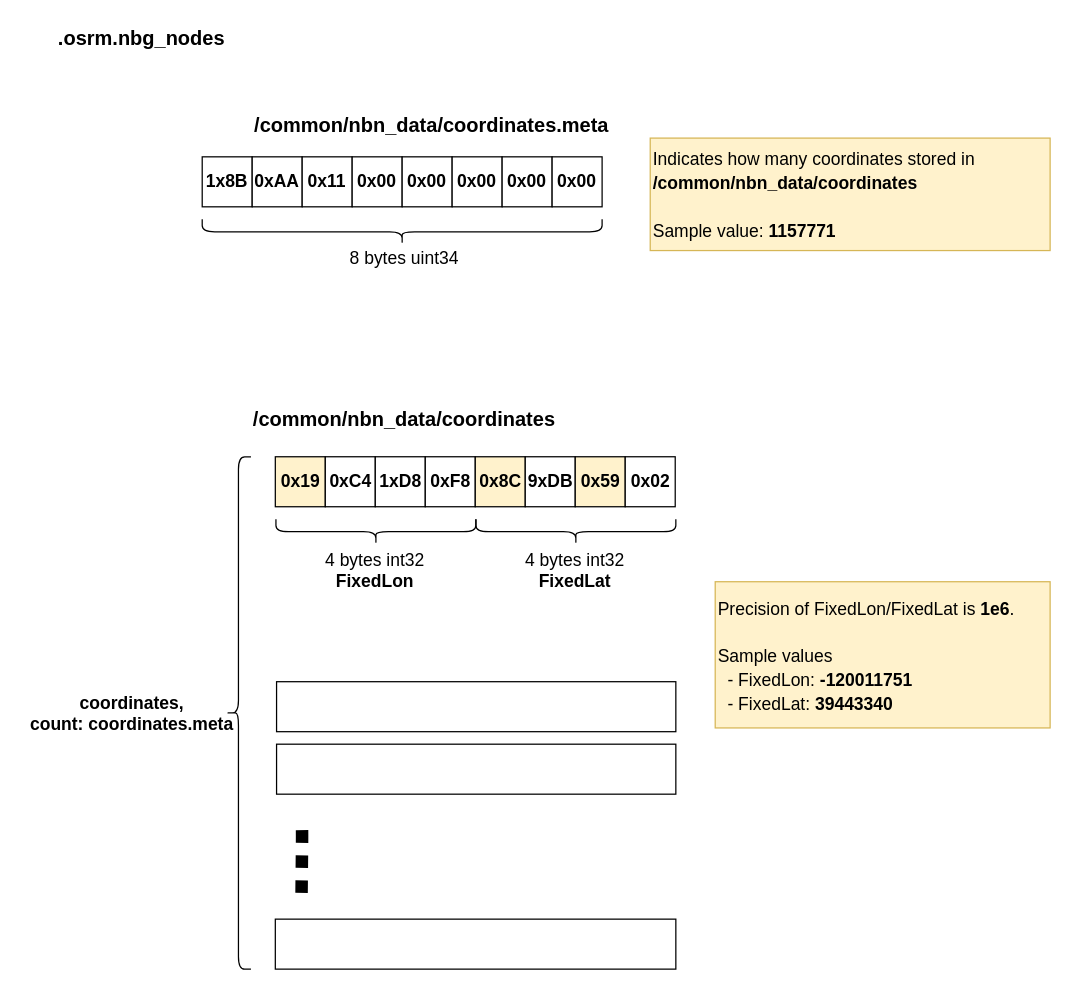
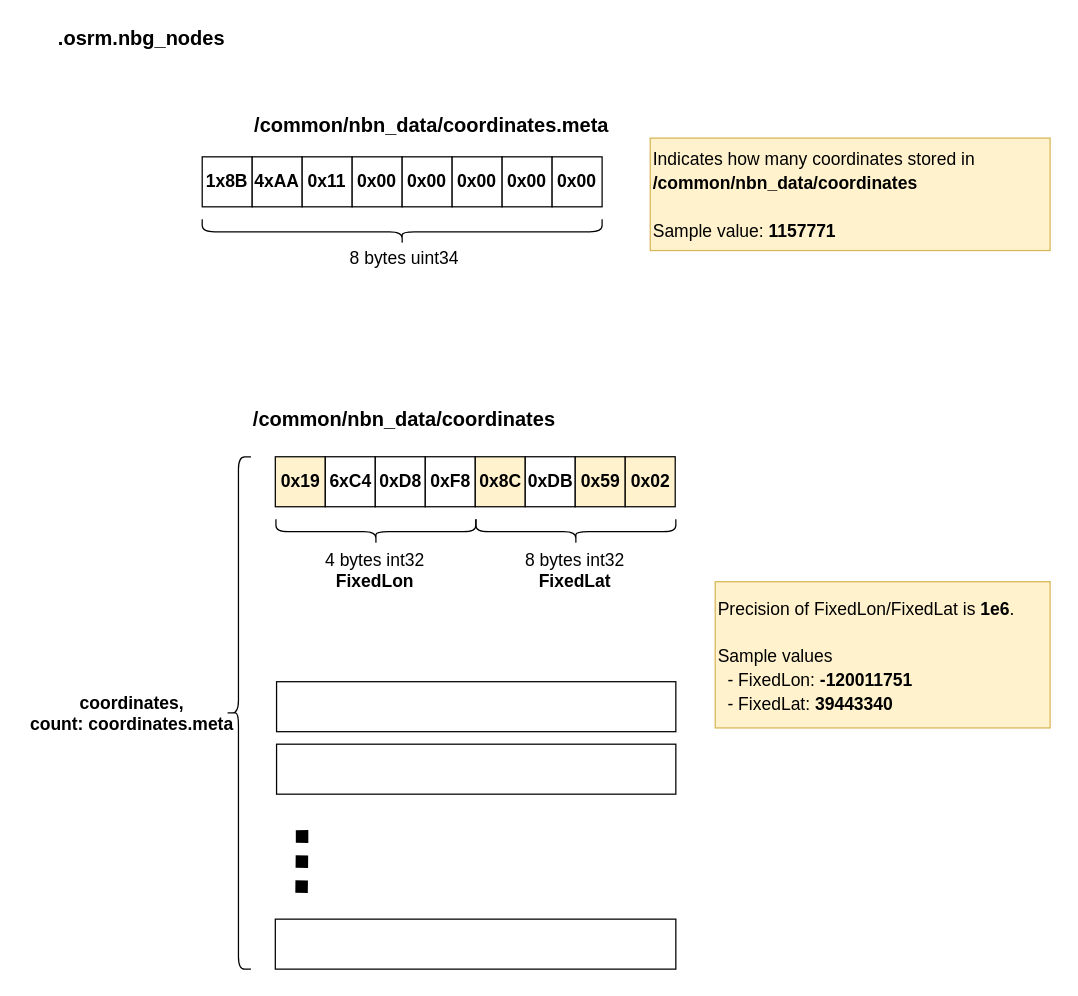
node "0xAA": label "0xAA" -> "4xAA"
node "0xC4": label "0xC4" -> "6xC4"
node "1xD8": label "1xD8" -> "0xD8"
node "9xDB": label "9xDB" -> "0xDB"
node "0x02": fillcolor #ffffff -> #fff2cc
node "4 bytes int32 FixedLat": label "4 bytes int32 FixedLat" -> "8 bytes int32 FixedLat"
